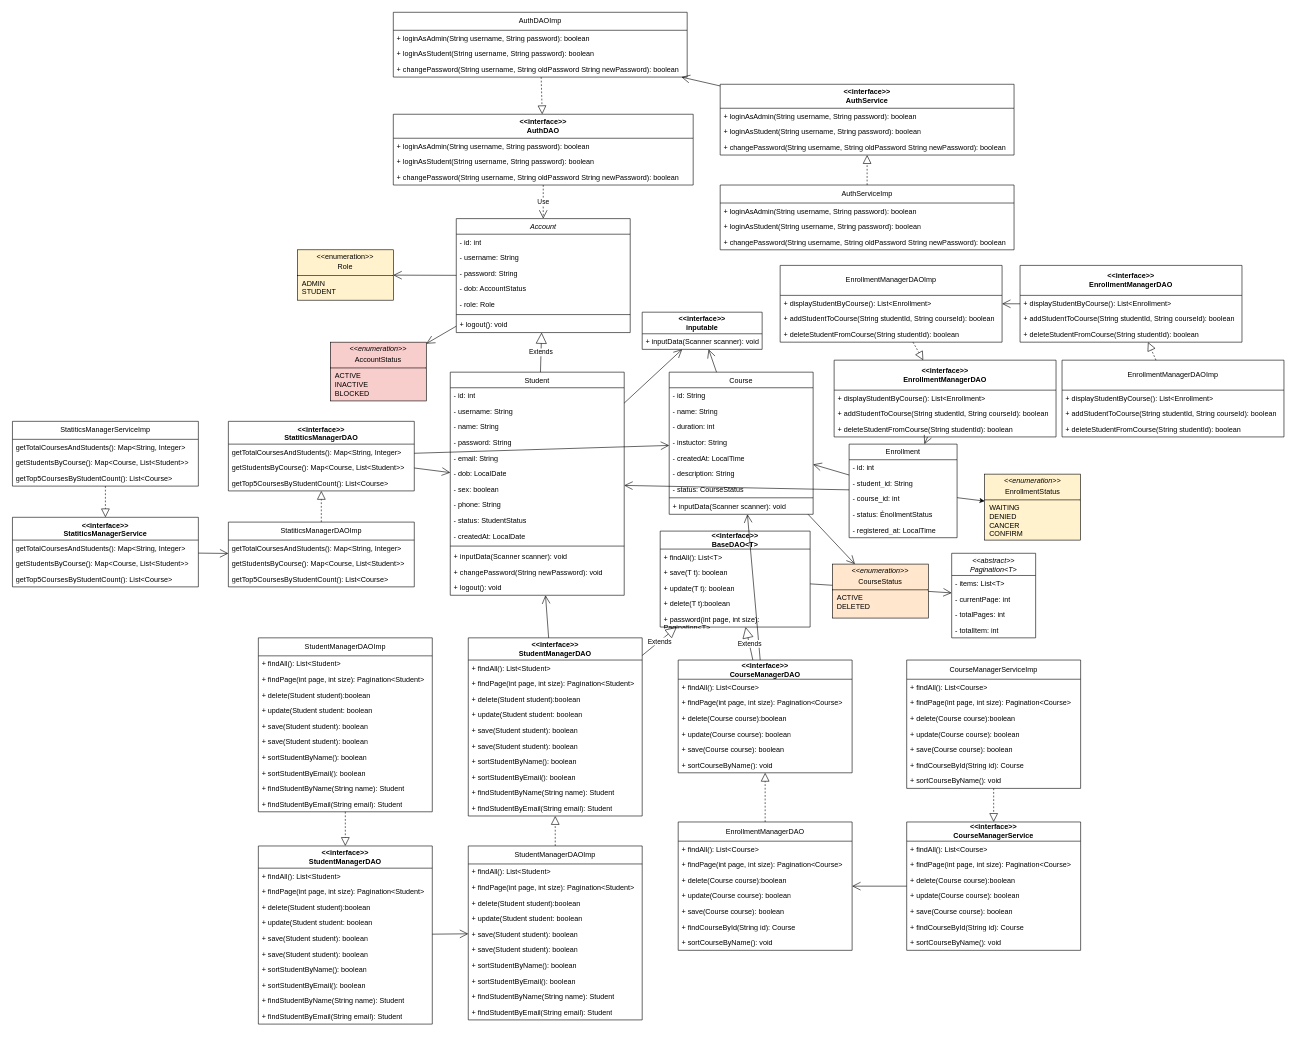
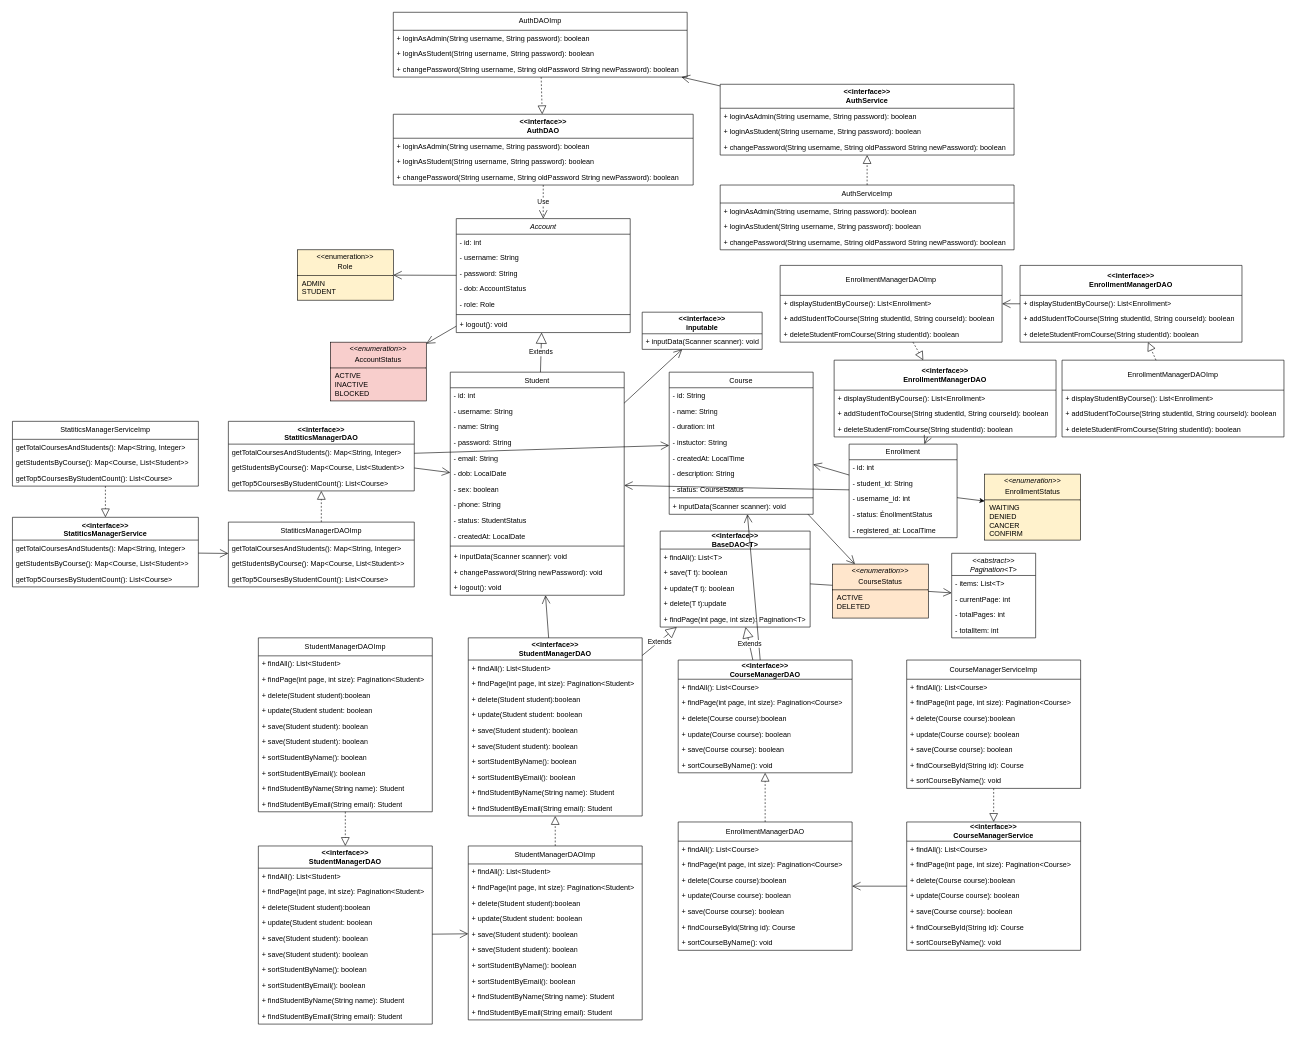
edge "Course" -> "<<interface>> inputable": removed
node "- course_id: int": label "- course_id: int" -> "- username_id: int"
node "+ delete(T t):boolean": label "+ delete(T t):boolean" -> "+ delete(T t):update"
node "+ password(int page, int size): Pagination<T>": label "+ password(int page, int size): Pagination<T>" -> "+ findPage(int page, int size): Pagination<T>"
